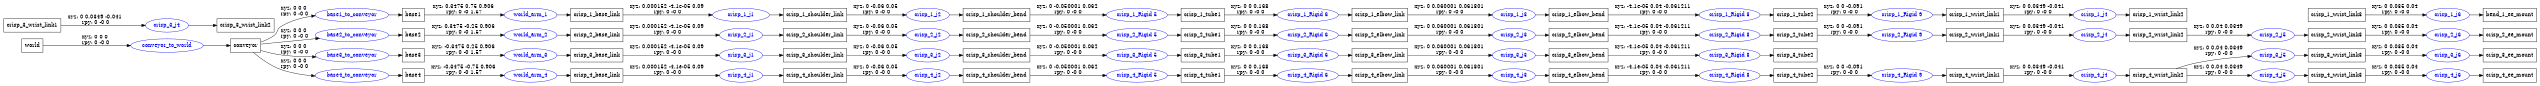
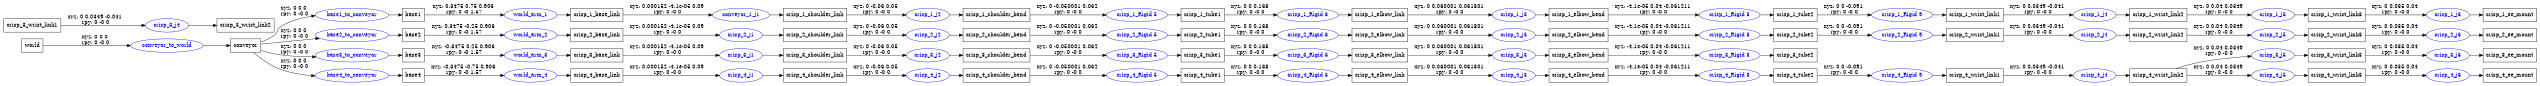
node "crisp_1_j1": label "crisp_1_j1" -> "conveyor_1_j1"
node "crisp_1_j5": added
node "bend_1_ee_mount": label "bend_1_ee_mount" -> "crisp_1_ee_mount"
